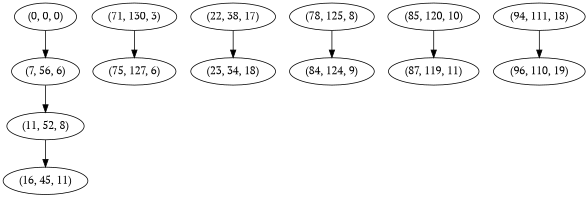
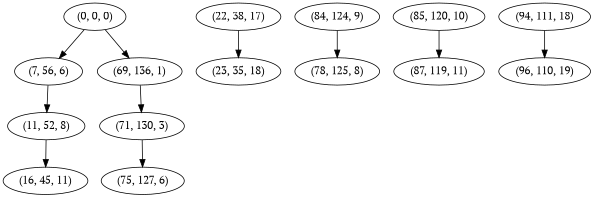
edge "(78, 125, 8)" -> "(84, 124, 9)": reversed
node "(69, 136, 1)": added
node "(23, 34, 18)": label "(23, 34, 18)" -> "(23, 35, 18)"
